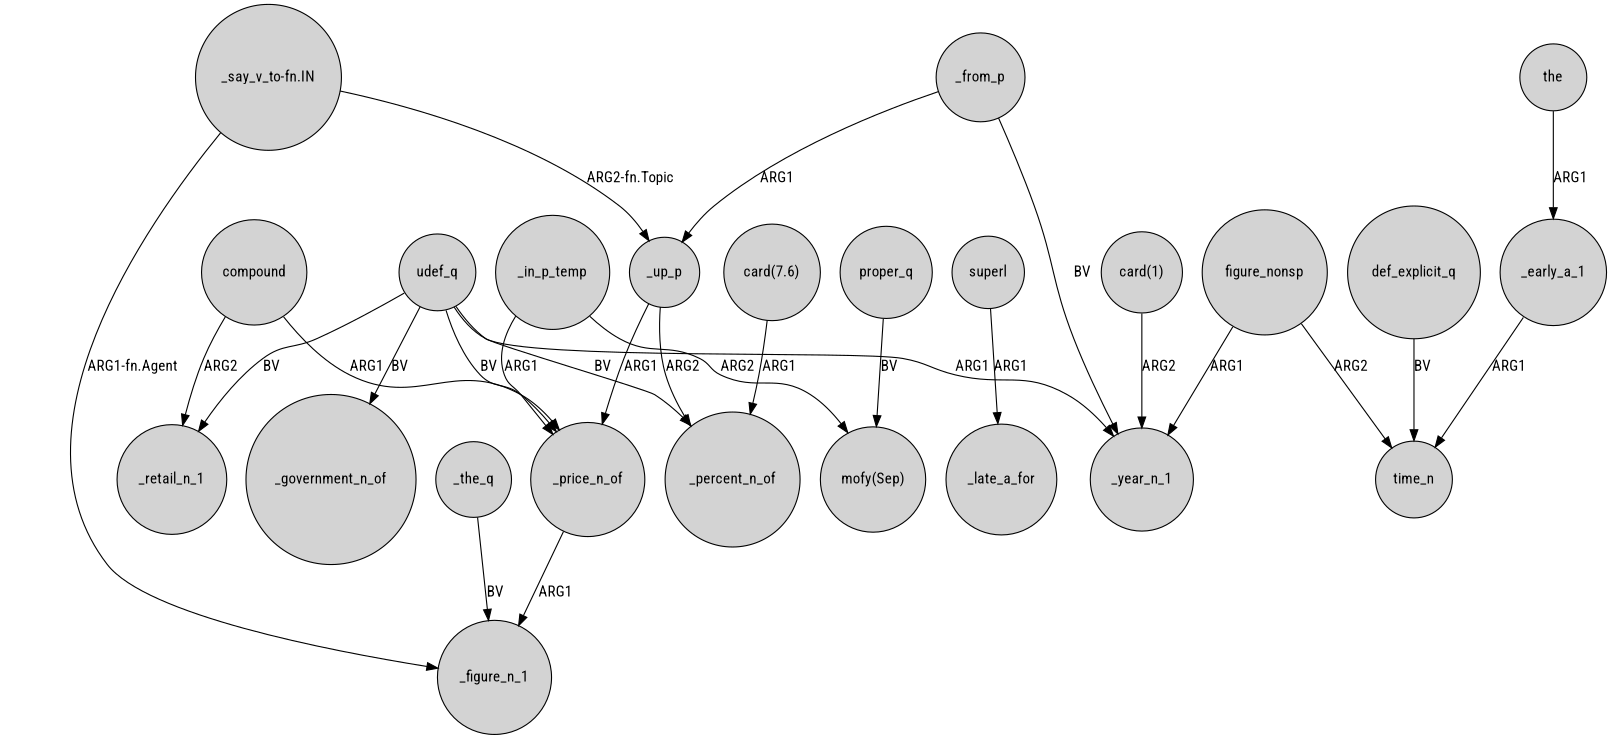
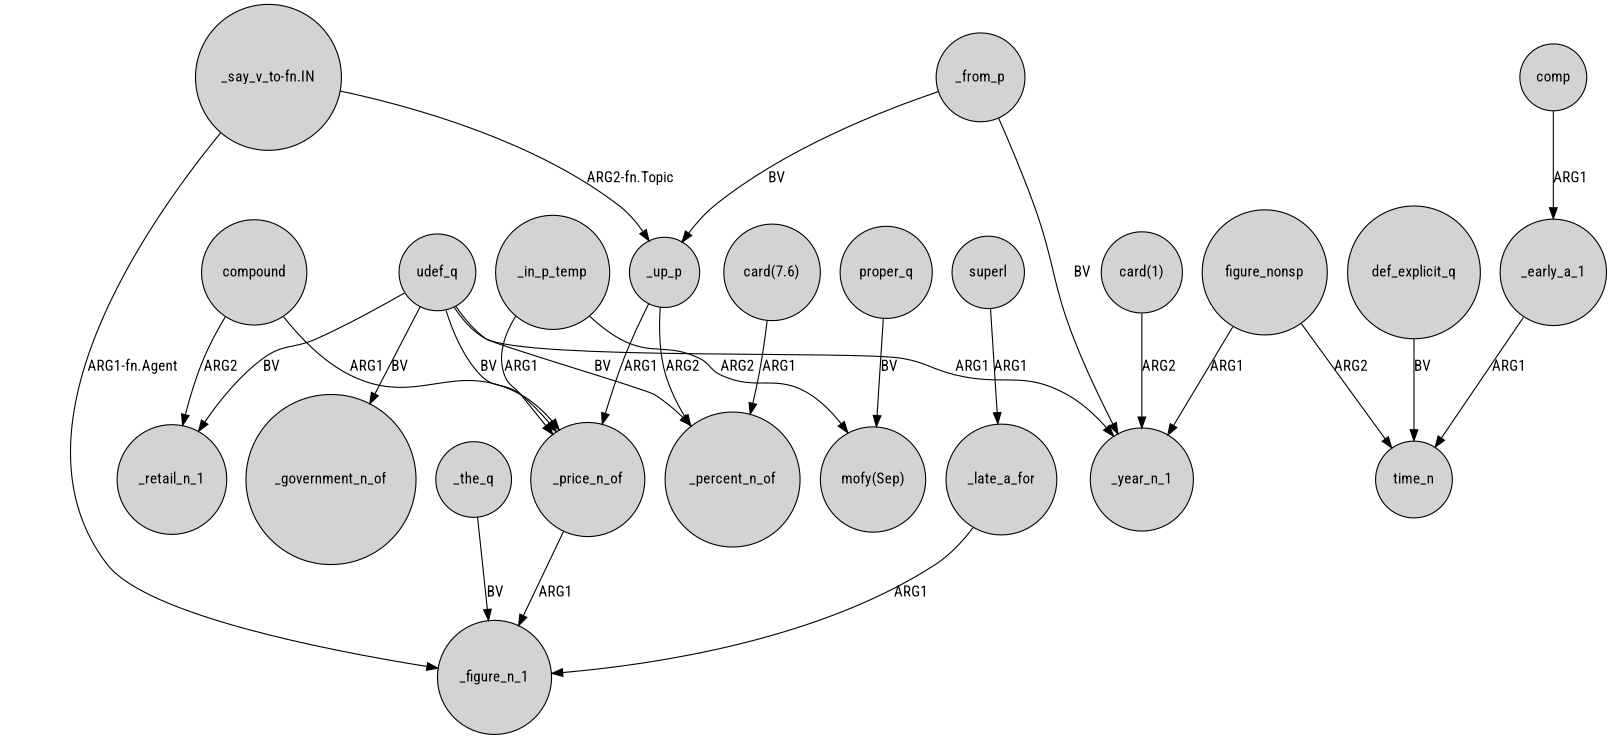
node "the": label "the" -> "comp"
edge "_from_p" -> "_up_p": label "ARG1" -> "BV"
edge "_late_a_for" -> "_figure_n_1": added, label "ARG1"
